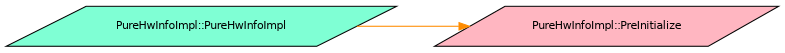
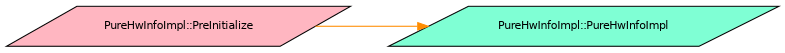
edge "PureHwInfoImpl::PureHwInfoImpl" -> "PureHwInfoImpl::PreInitialize": reversed
